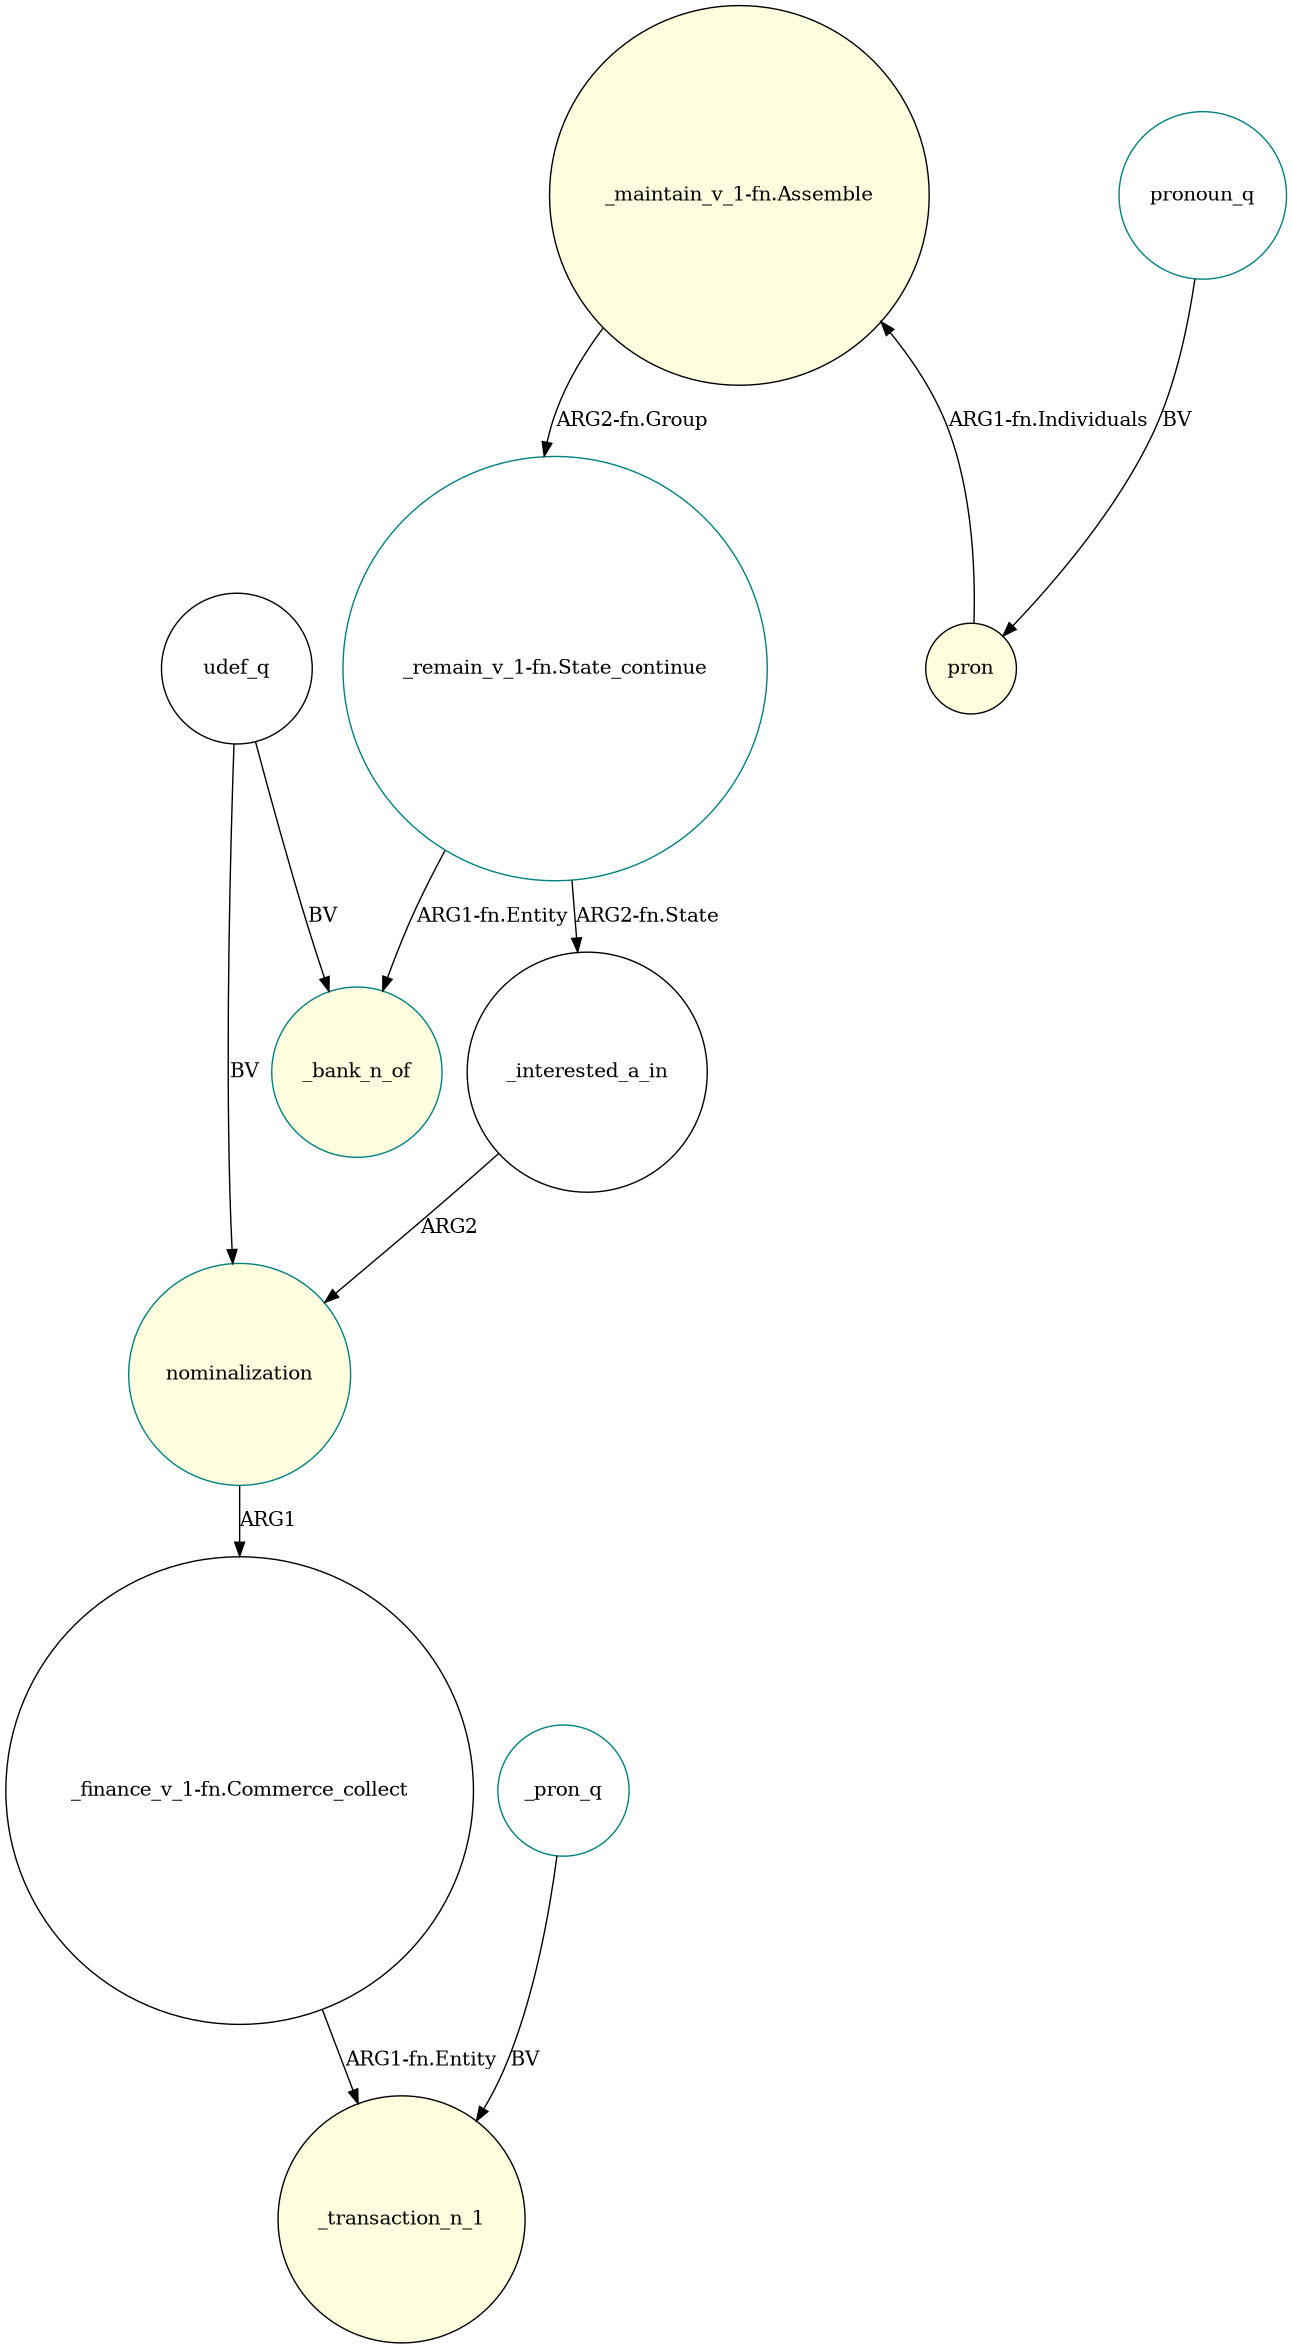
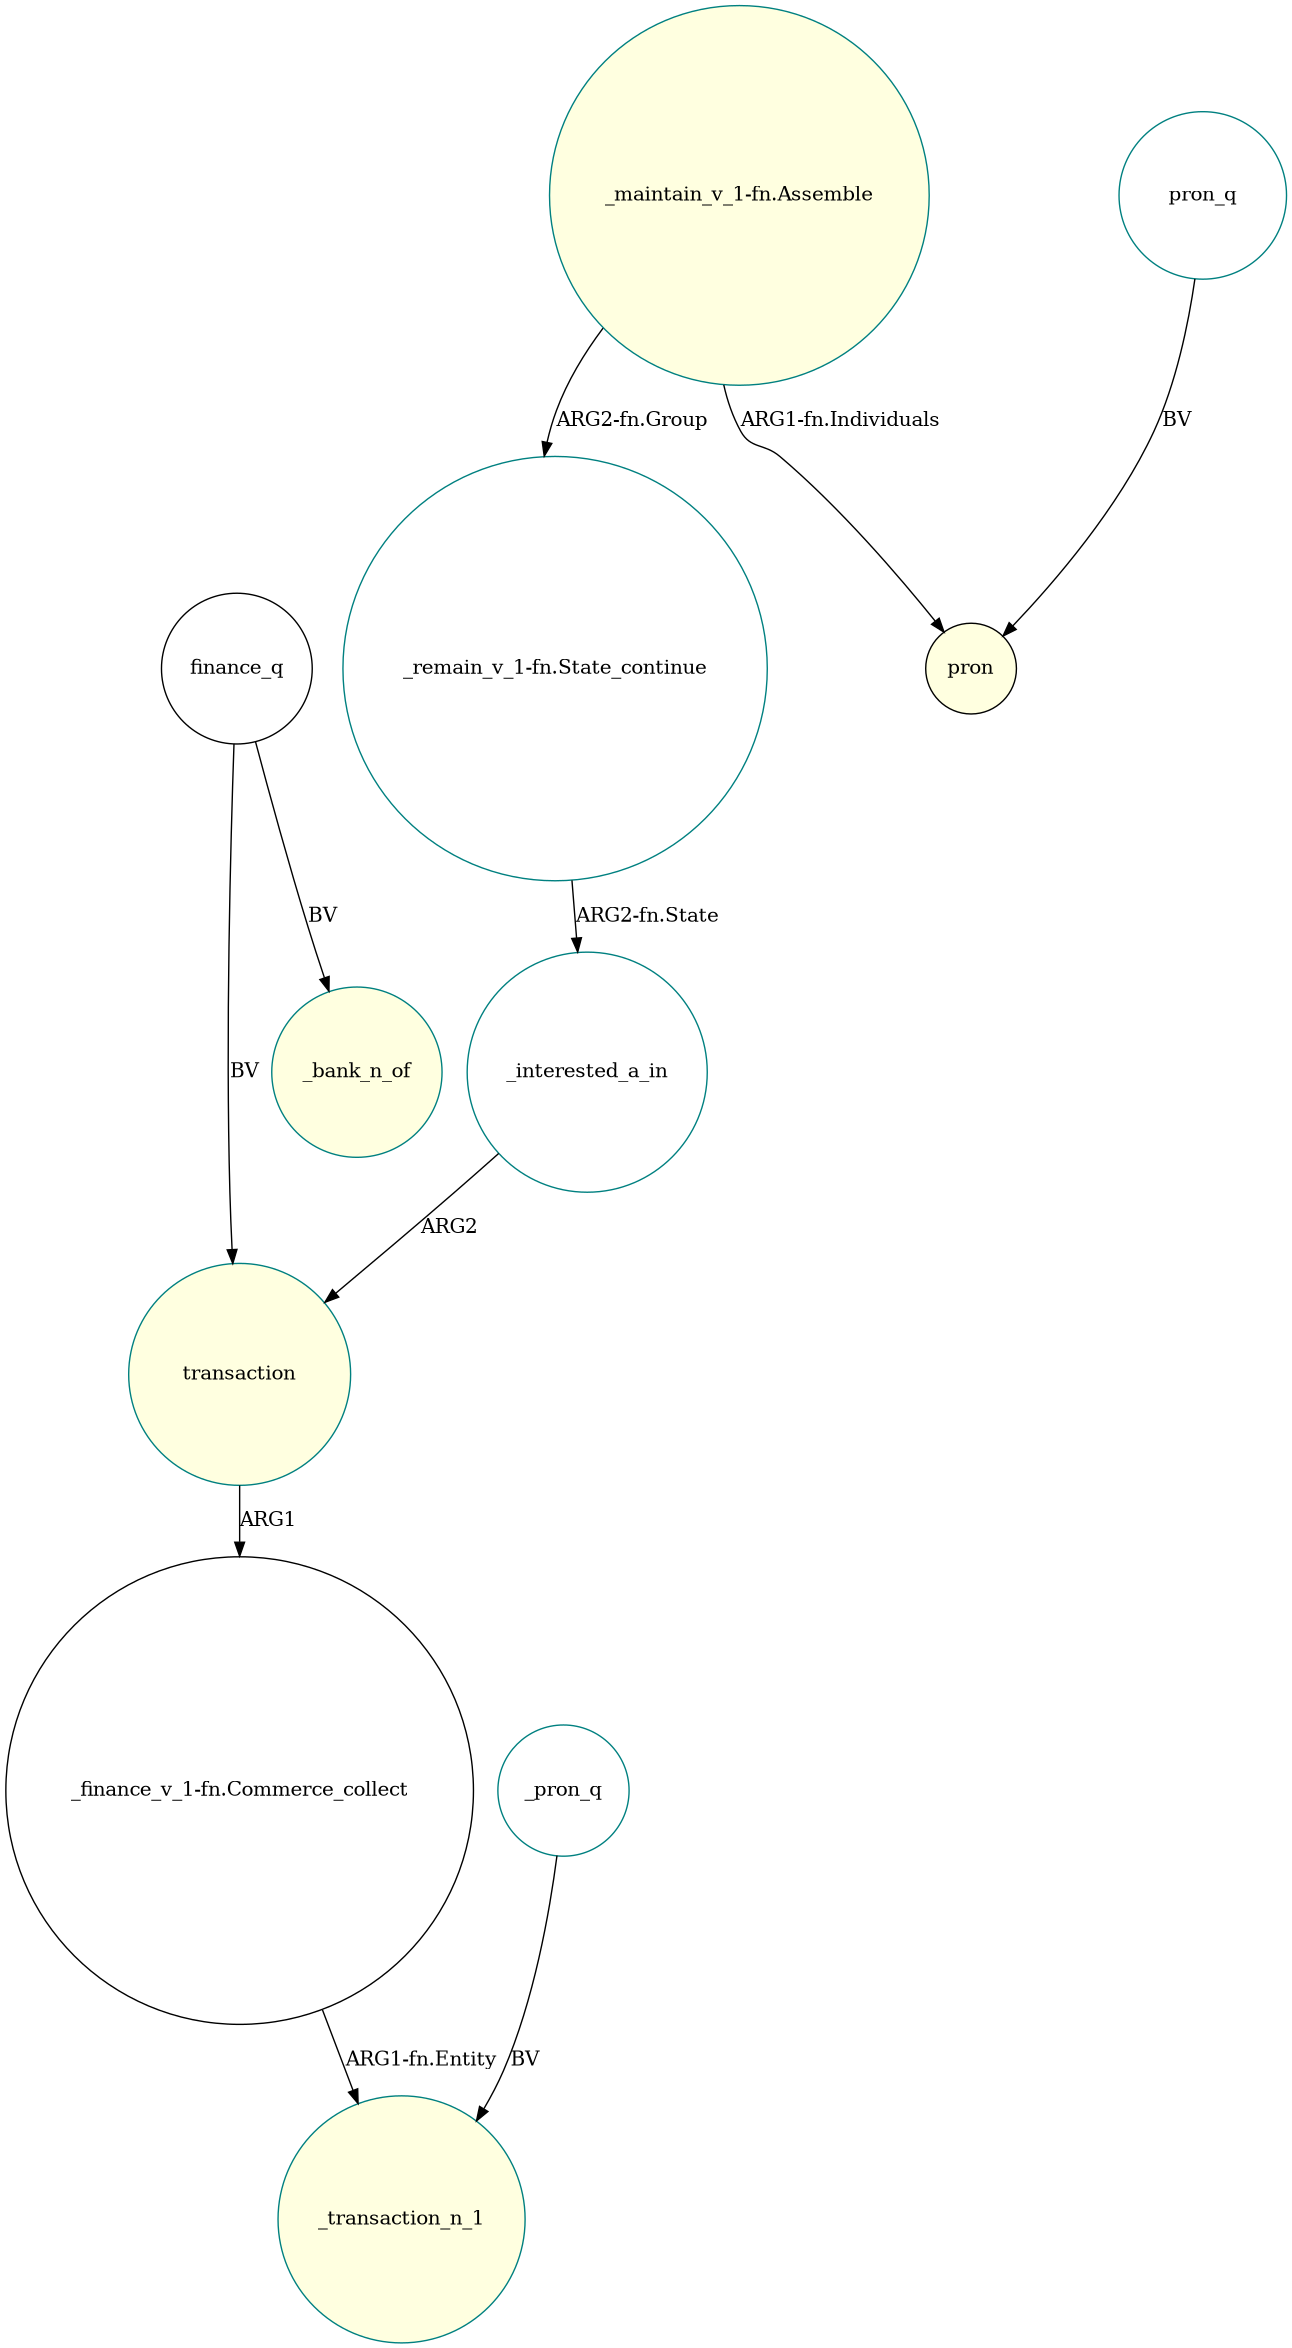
node "_maintain_v_1-fn.Assemble": color black -> teal
node "pronoun_q": label "pronoun_q" -> "pron_q"
edge "pron" -> "_maintain_v_1-fn.Assemble": reversed
node "udef_q": label "udef_q" -> "finance_q"
edge "_remain_v_1-fn.State_continue" -> "_bank_n_of": removed, label "ARG1-fn.Entity"
node "_interested_a_in": color black -> teal
node "nominalization": label "nominalization" -> "transaction"
node "_transaction_n_1": color black -> teal
